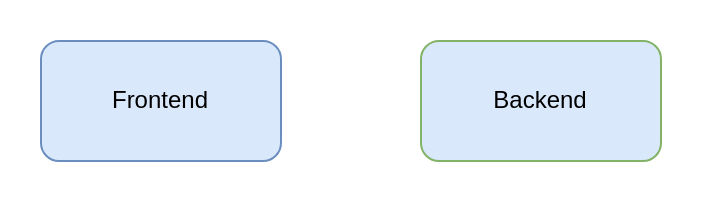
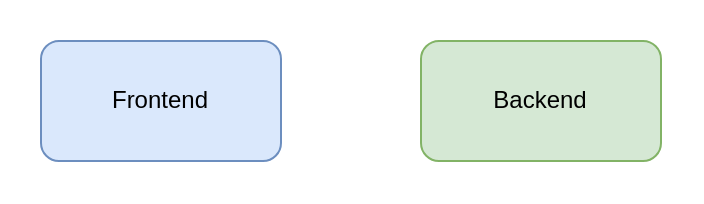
node "Backend": fillcolor #dae8fc -> #d5e8d4
